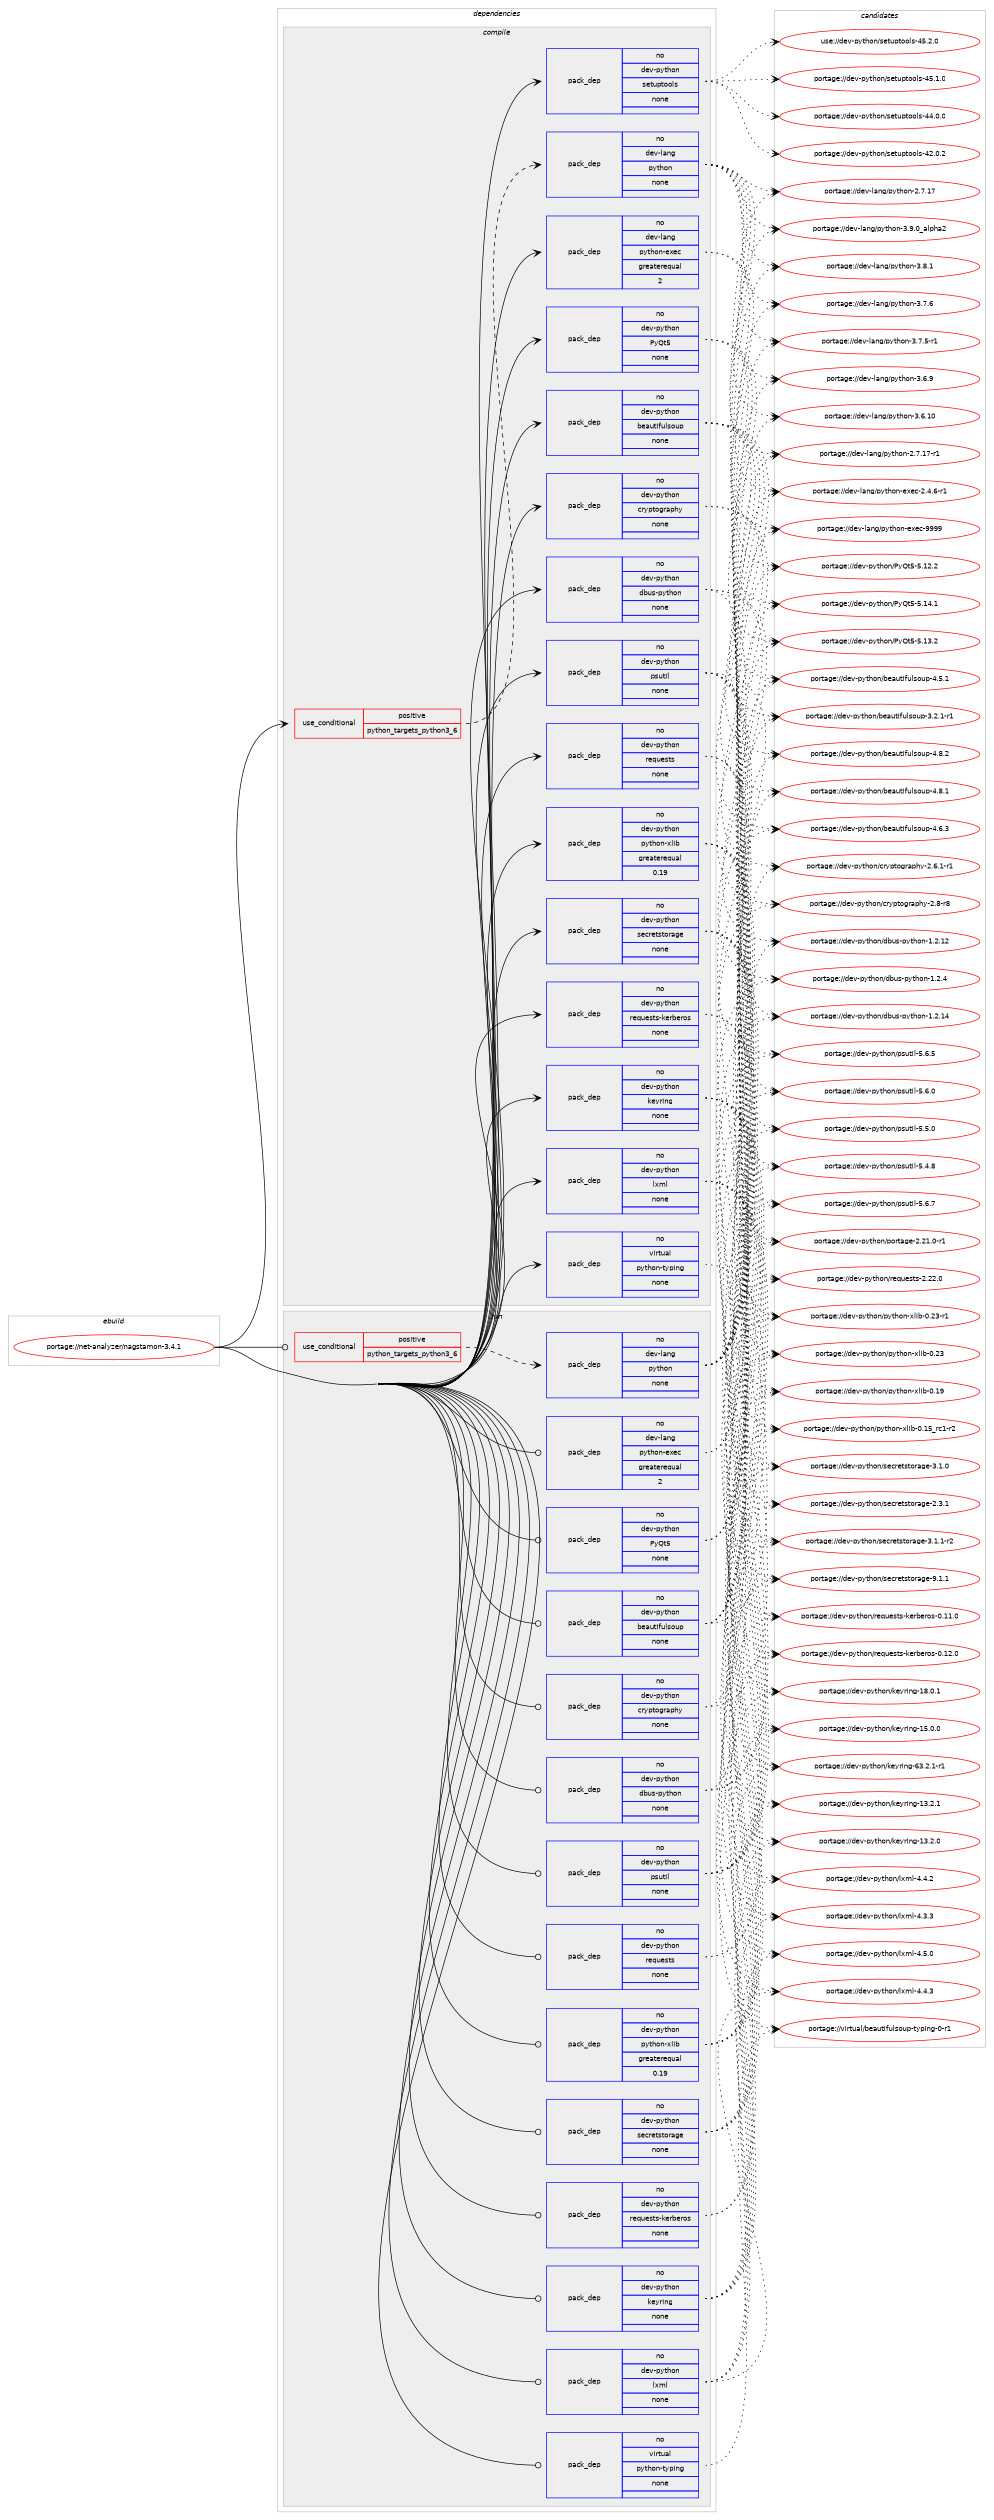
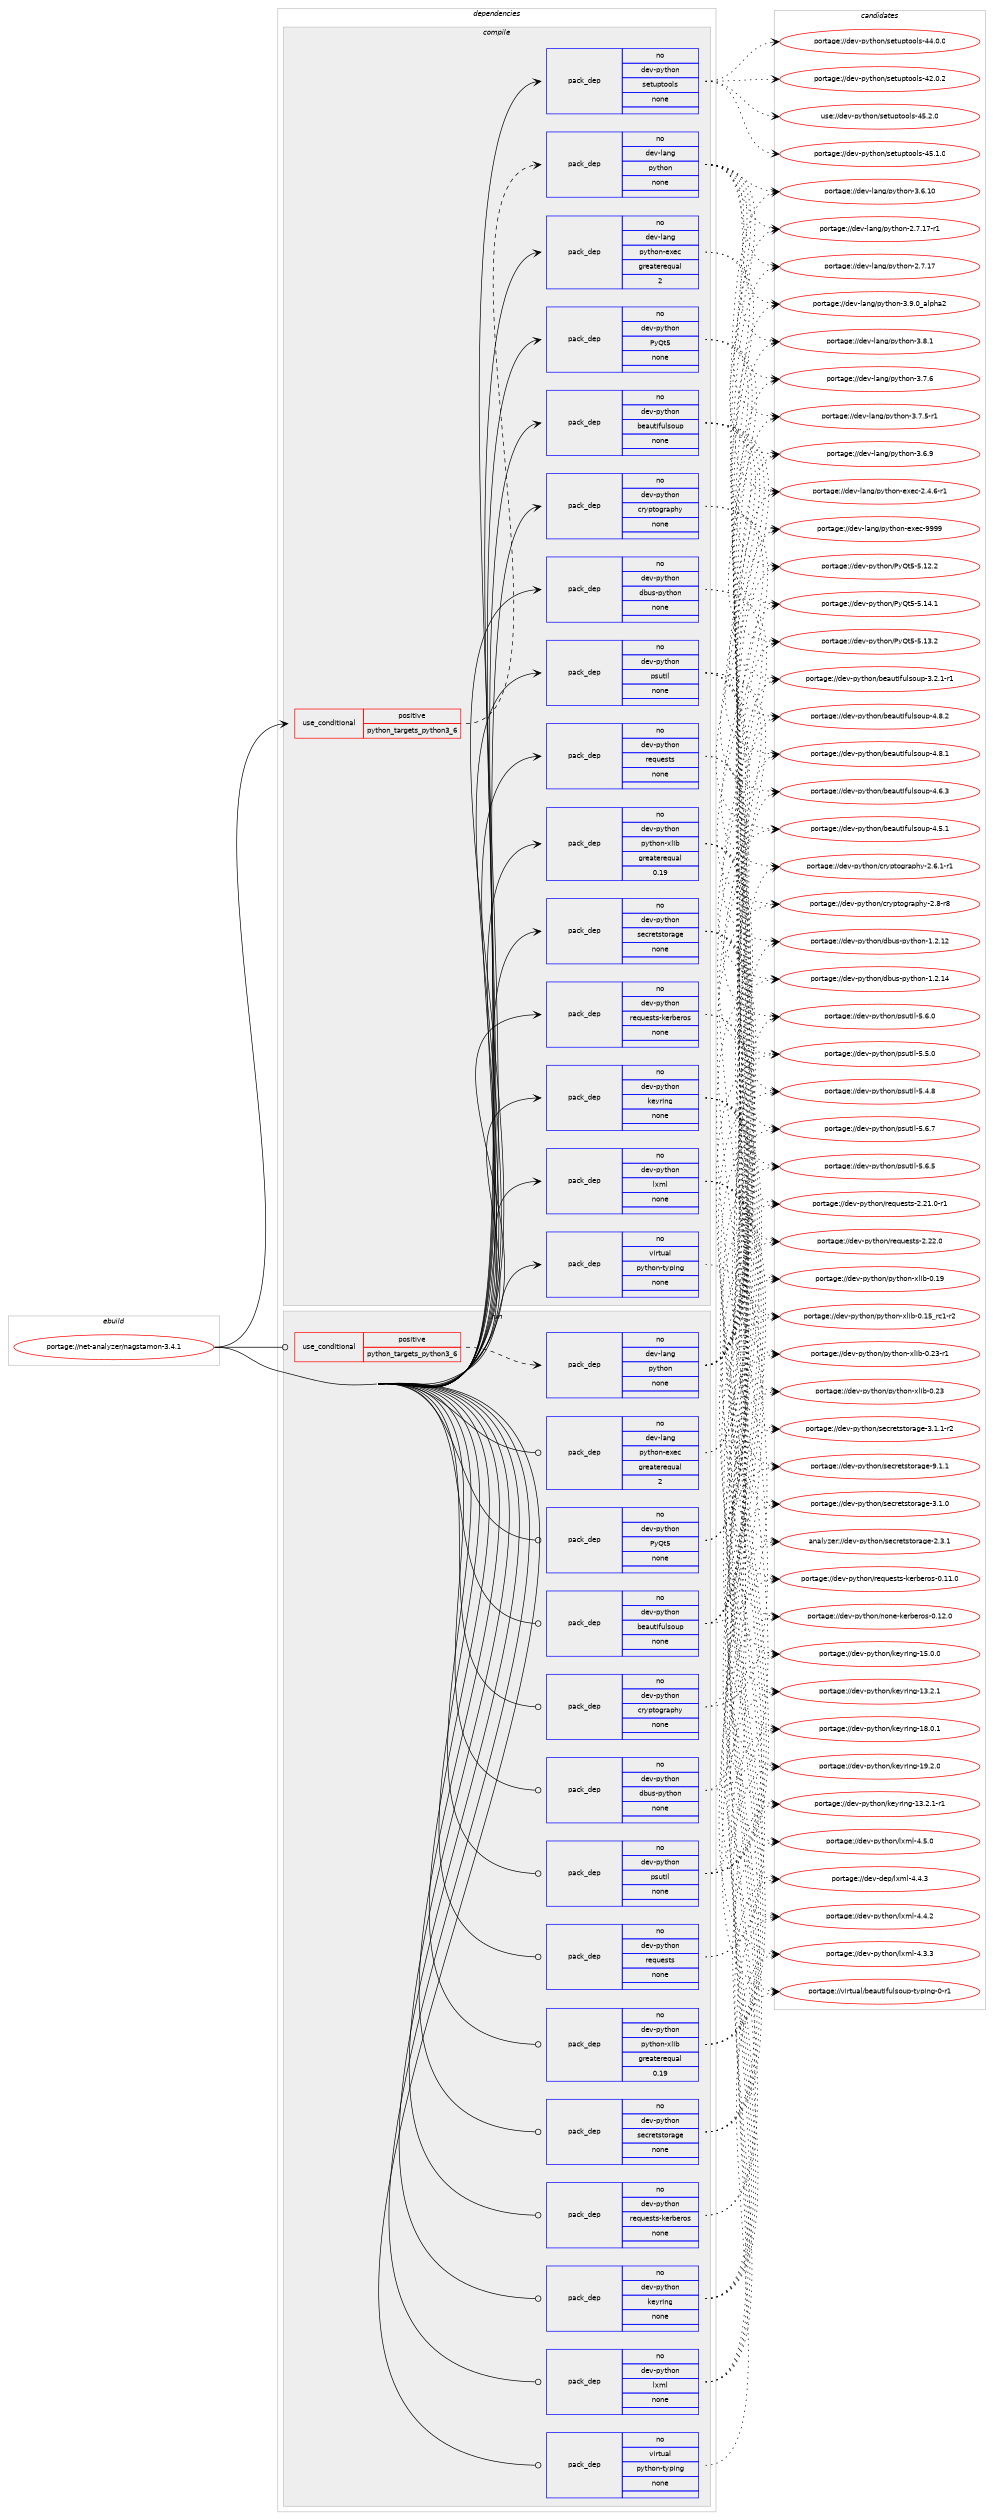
node "portage://dev-python/dbus-python-1.2.4": removed
node "portage://dev-python/portage-2.21.0-r1": label "portage://dev-python/portage-2.21.0-r1" -> "portage://dev-python/requests-2.21.0-r1"
node "portage://dev-python/secretstorage-2.3.1": label "portage://dev-python/secretstorage-2.3.1" -> "analyzer://dev-python/secretstorage-2.3.1"
node "portage://dev-python/requests-kerberos-0.12.0": label "portage://dev-python/requests-kerberos-0.12.0" -> "portage://dev-python/none-kerberos-0.12.0"
node "portage://dev-python/keyring-63.2.1-r1": label "portage://dev-python/keyring-63.2.1-r1" -> "portage://dev-python/keyring-13.2.1-r1"
node "portage://dev-python/keyring-13.2.0": label "portage://dev-python/keyring-13.2.0" -> "portage://dev-python/keyring-19.2.0"
node "portage://dev-python/lxml-4.4.3": label "portage://dev-python/lxml-4.4.3" -> "portage://dev-dep/lxml-4.4.3"
